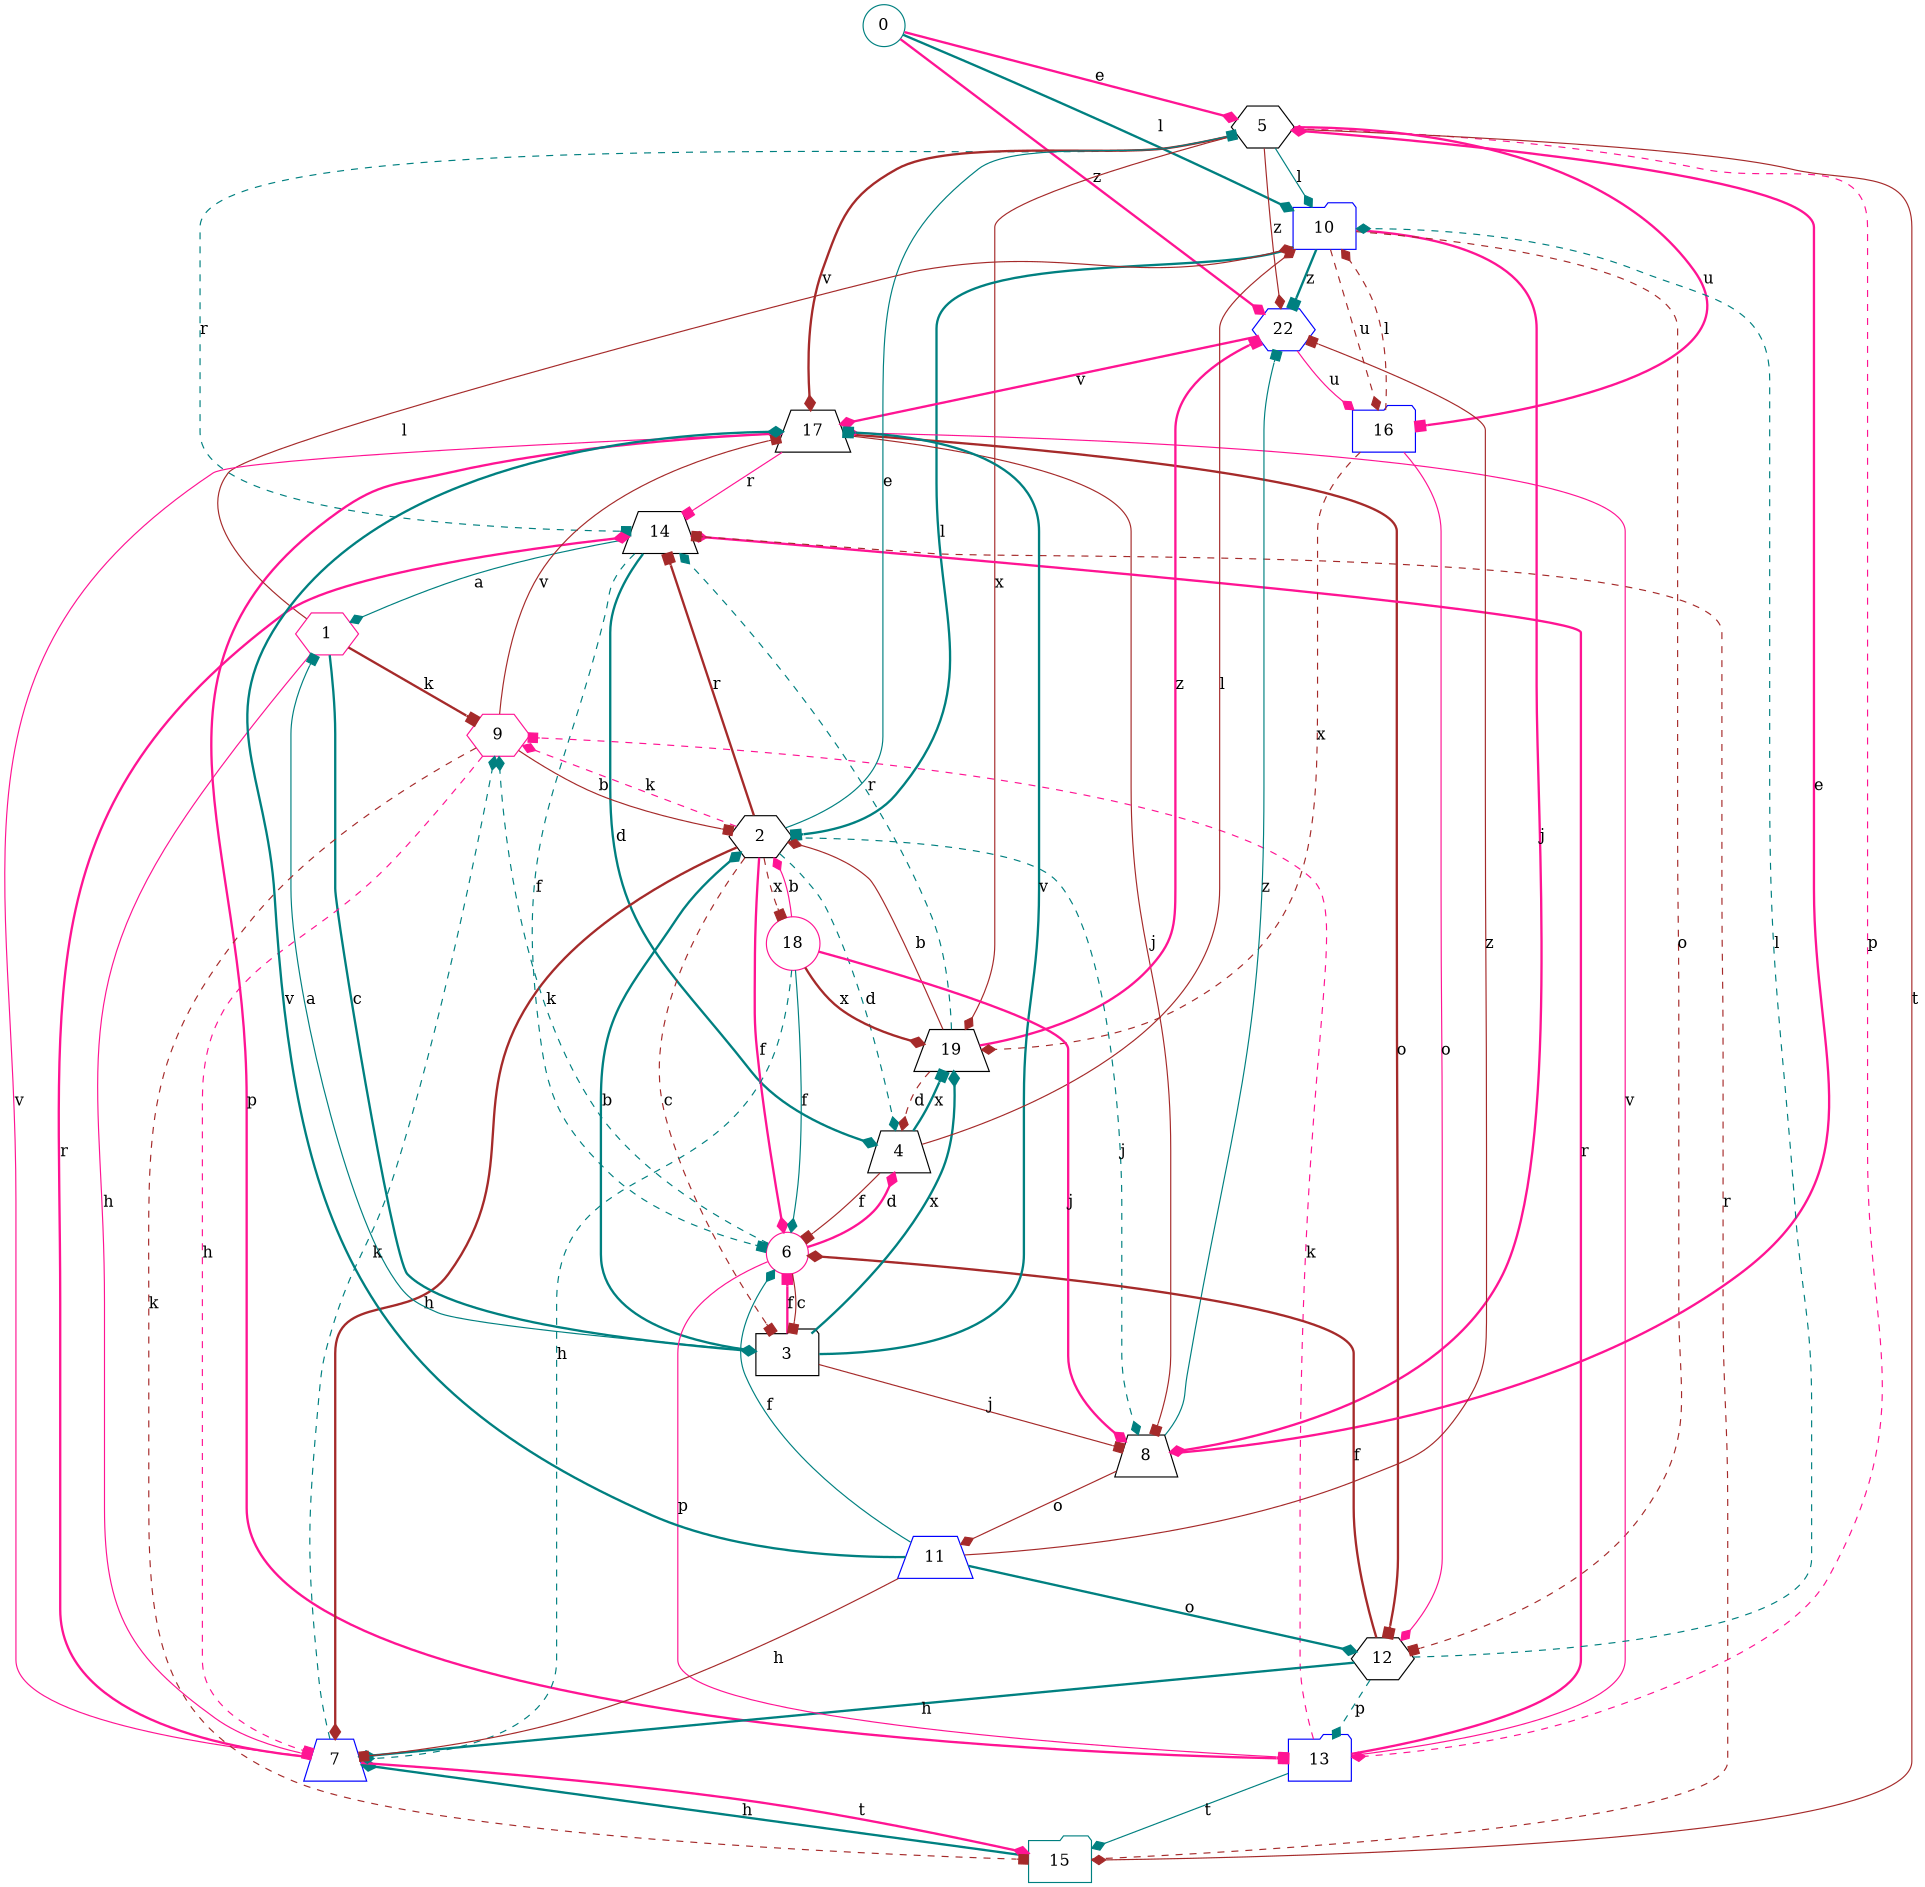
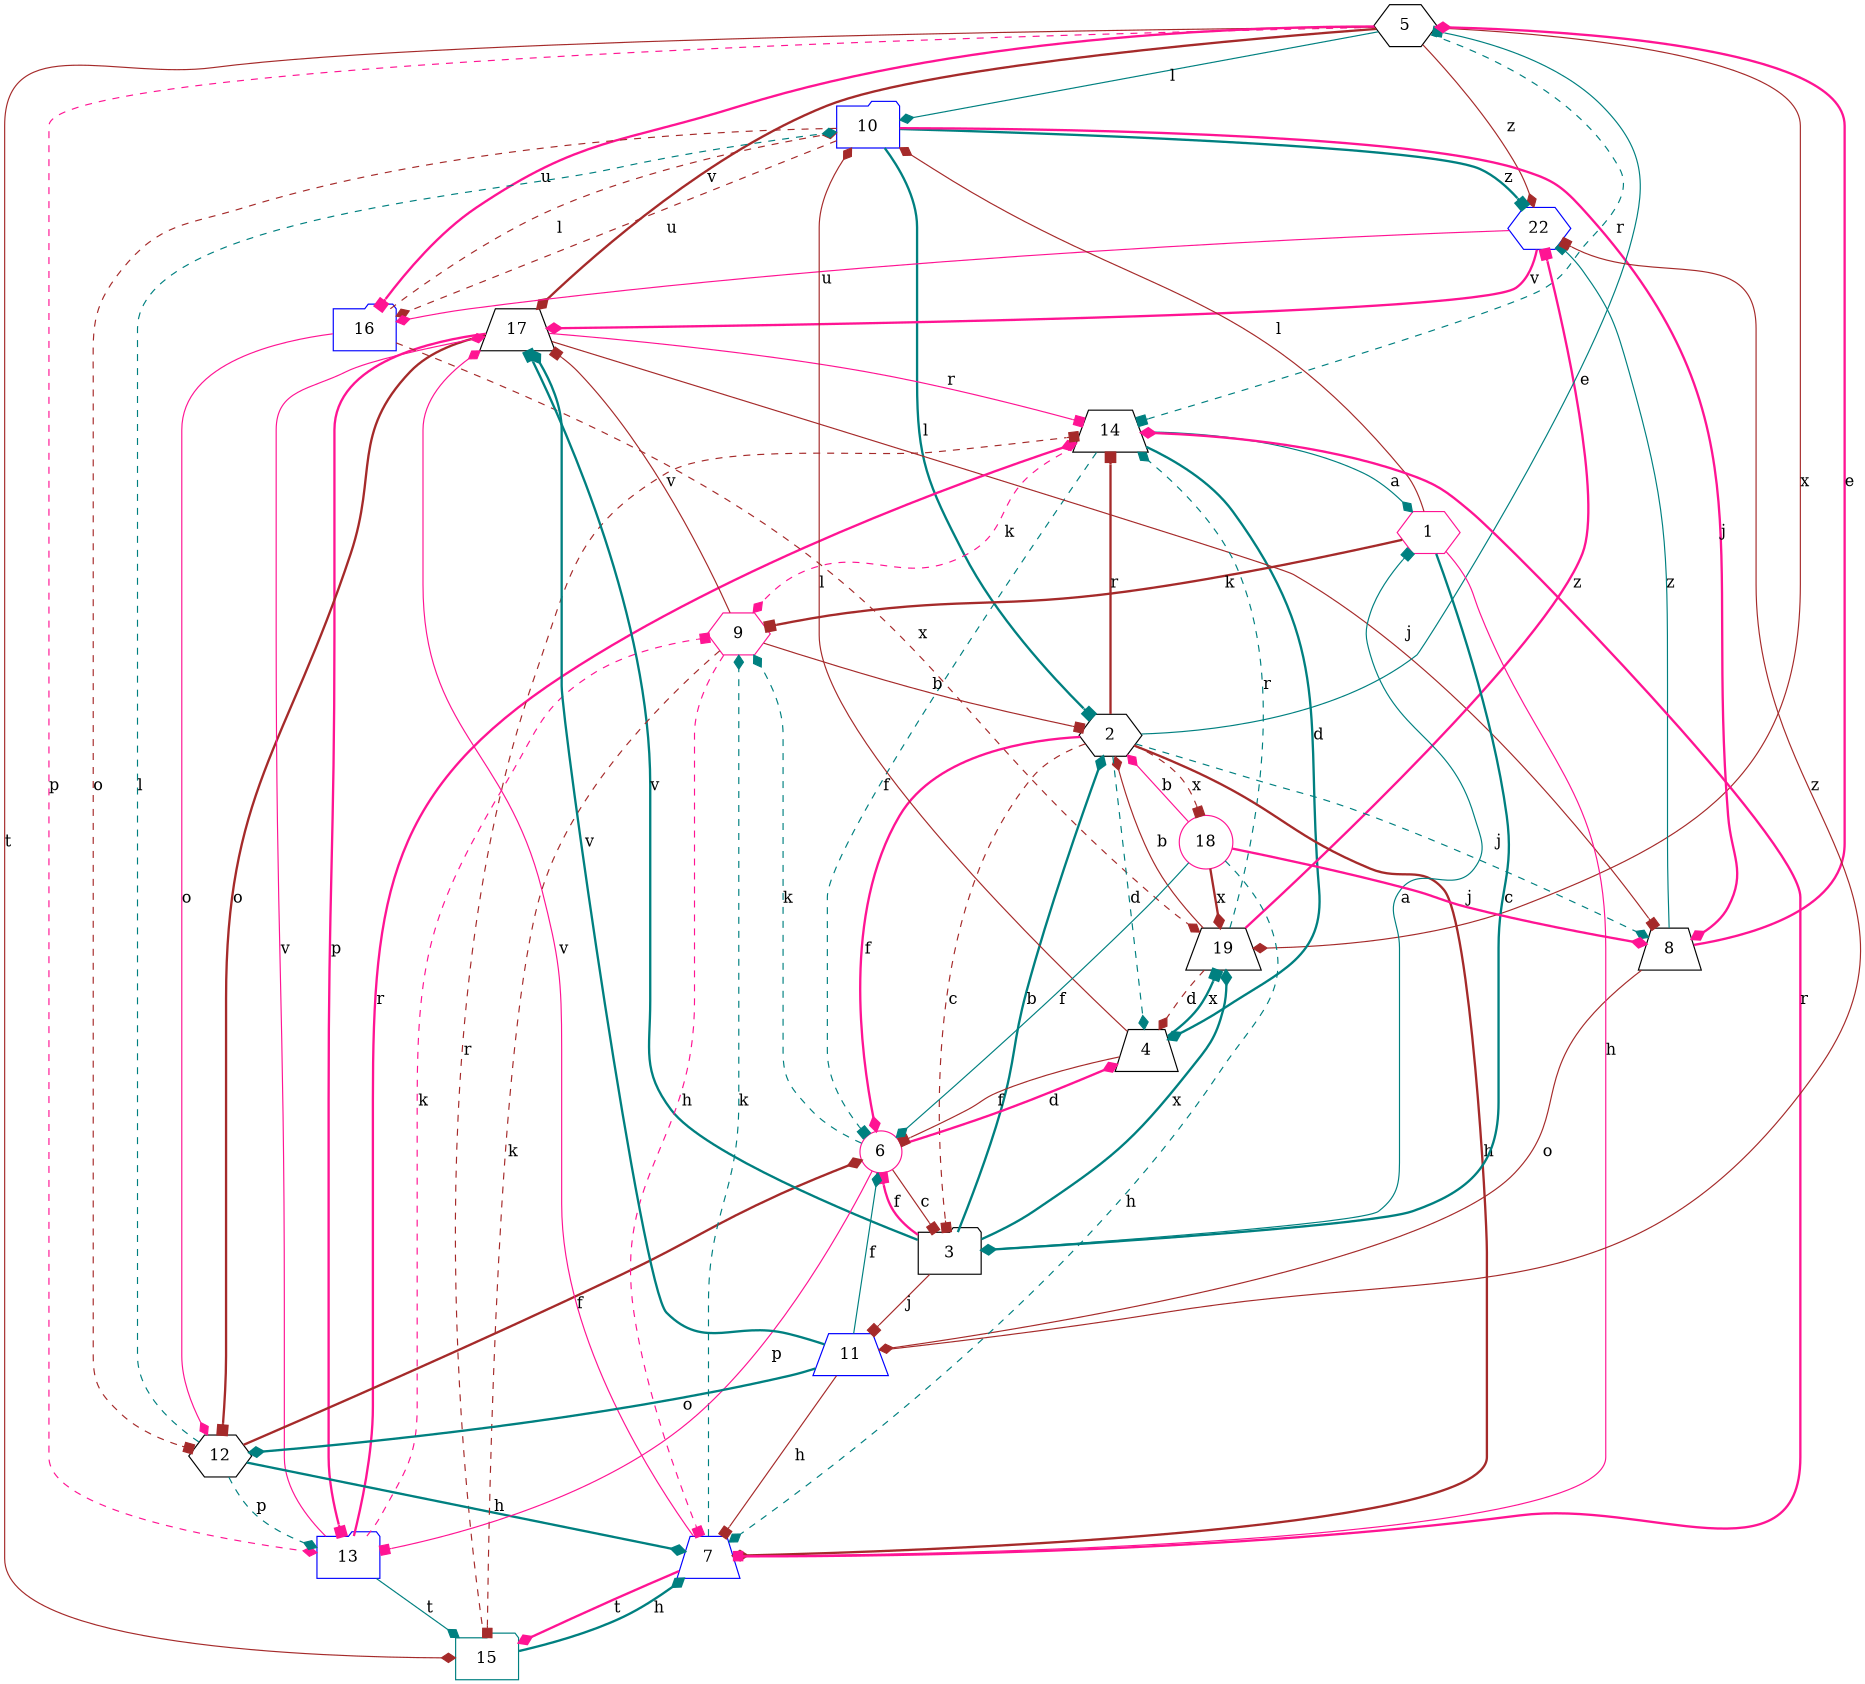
node "0": removed
edge "2" -> "9": now "14" -> "9"
edge "3" -> "8": now "3" -> "11"
